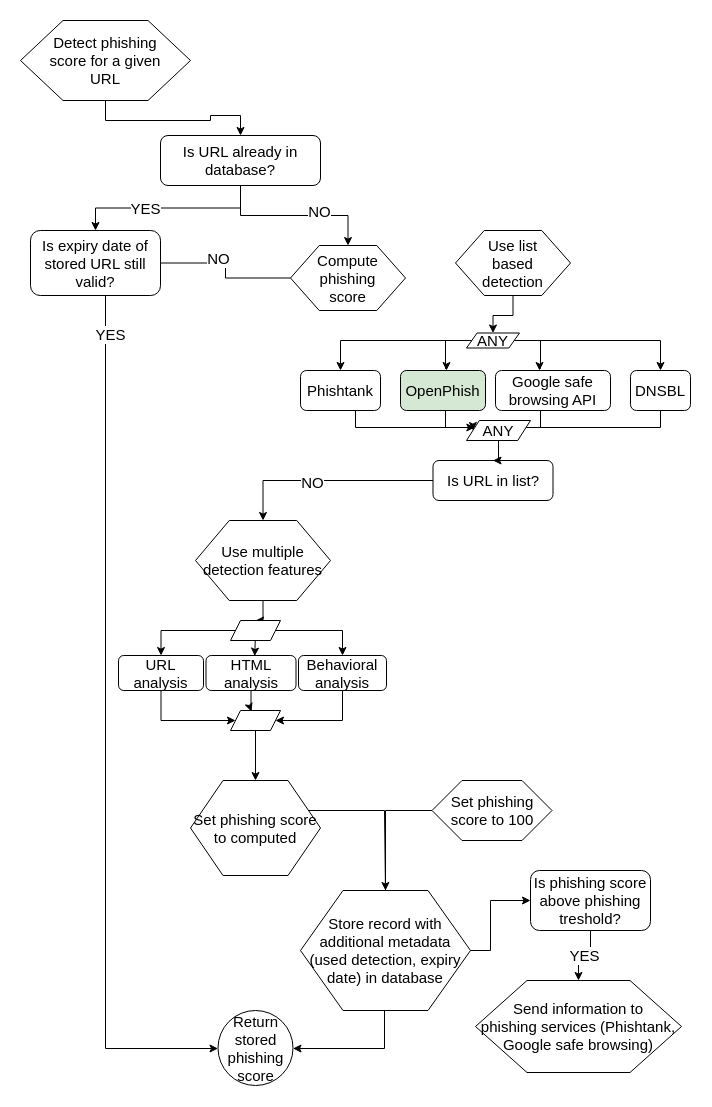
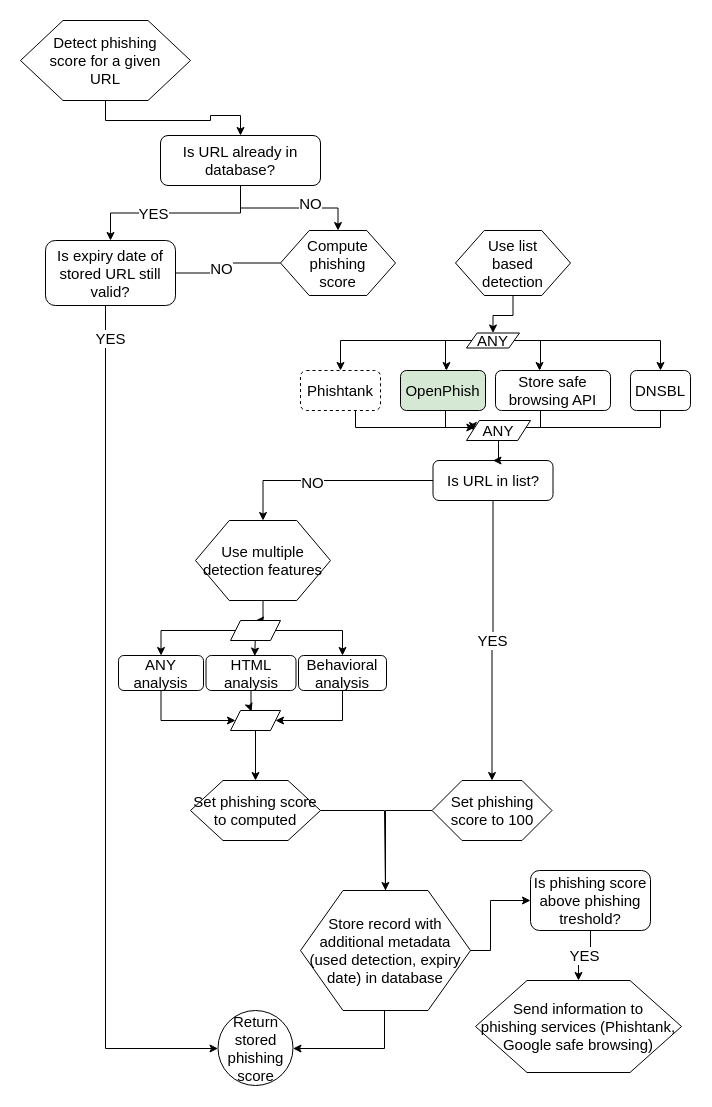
node "Is expiry date of stored URL still valid?": moved (96, 263) -> (111, 273)
node "Compute phishing score": moved (348, 278) -> (338, 263)
node "Phishtank": style solid -> dashed
node "Google safe browsing API": label "Google safe browsing API" -> "Store safe browsing API"
edge "Is URL in list?" -> "Set phishing score to 100": added, label "YES"
node "URL analysis": label "URL analysis" -> "ANY analysis"
node "Set phishing scoreto computed": size 130x95 -> 130x60
